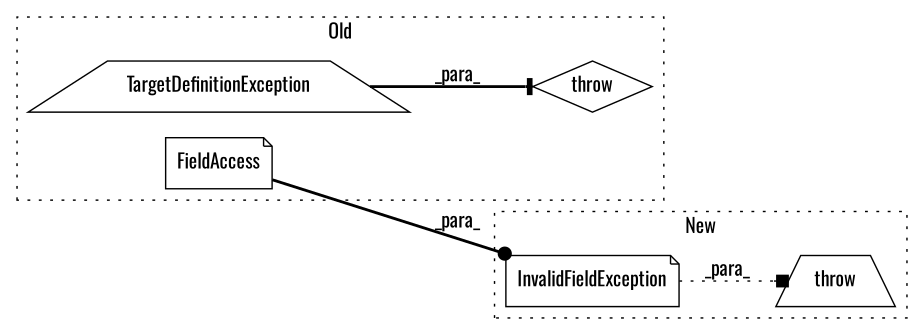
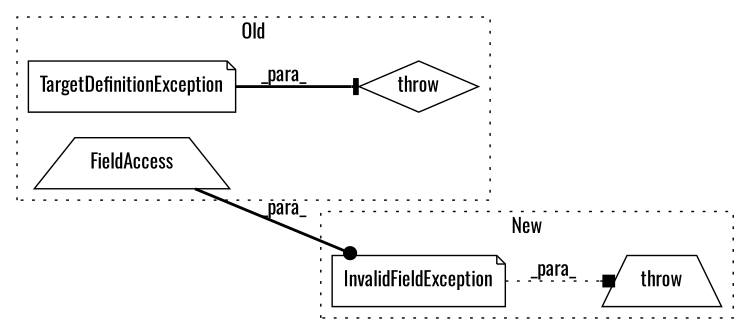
node "TargetDefinitionException": shape trapezium -> note
node "FieldAccess": shape note -> trapezium
